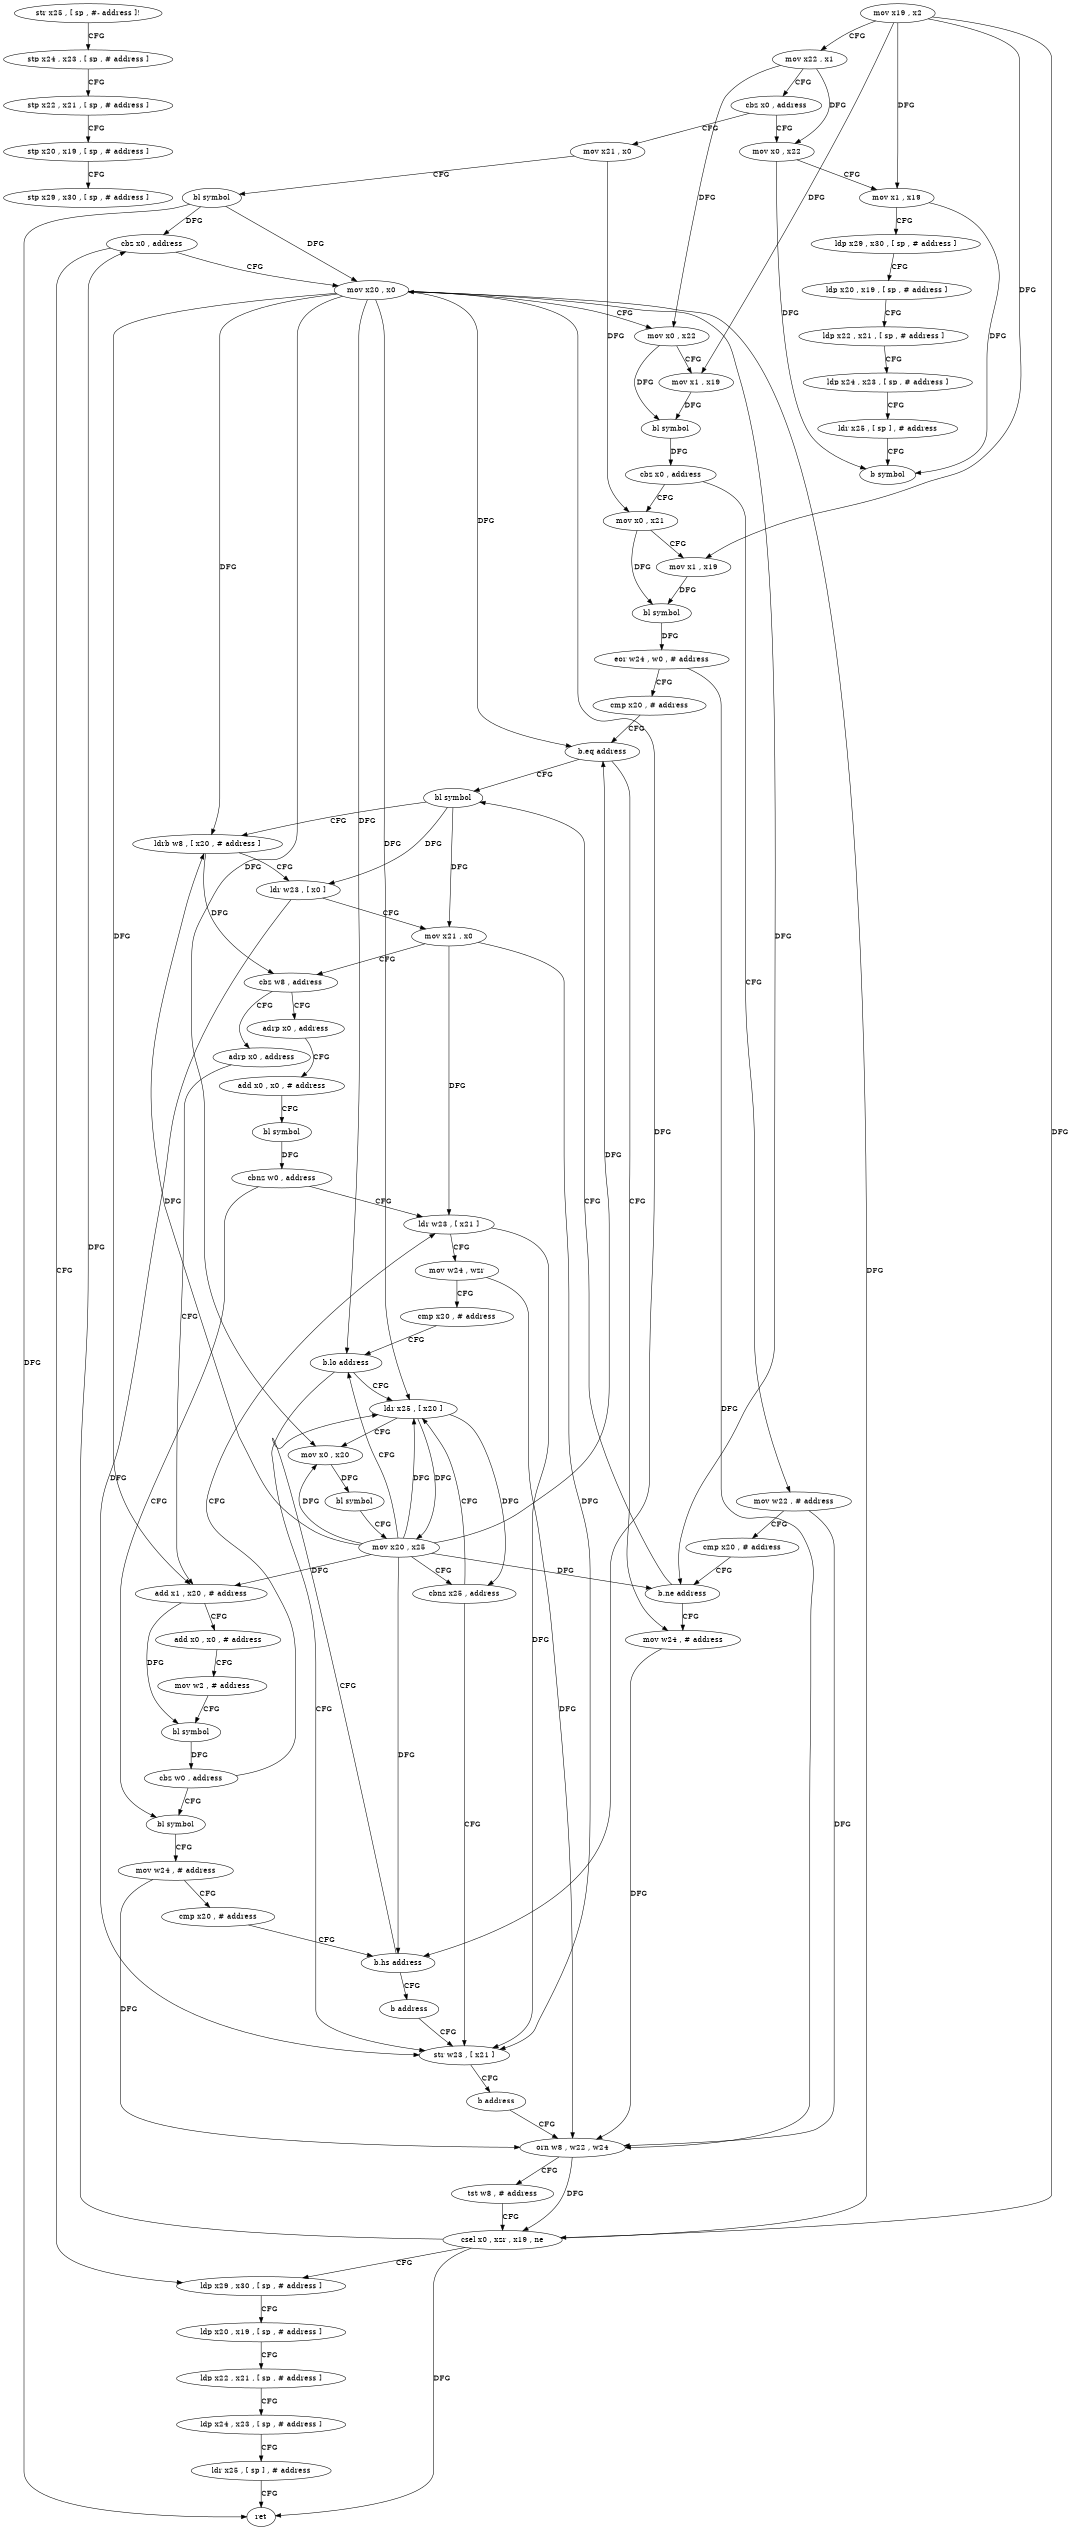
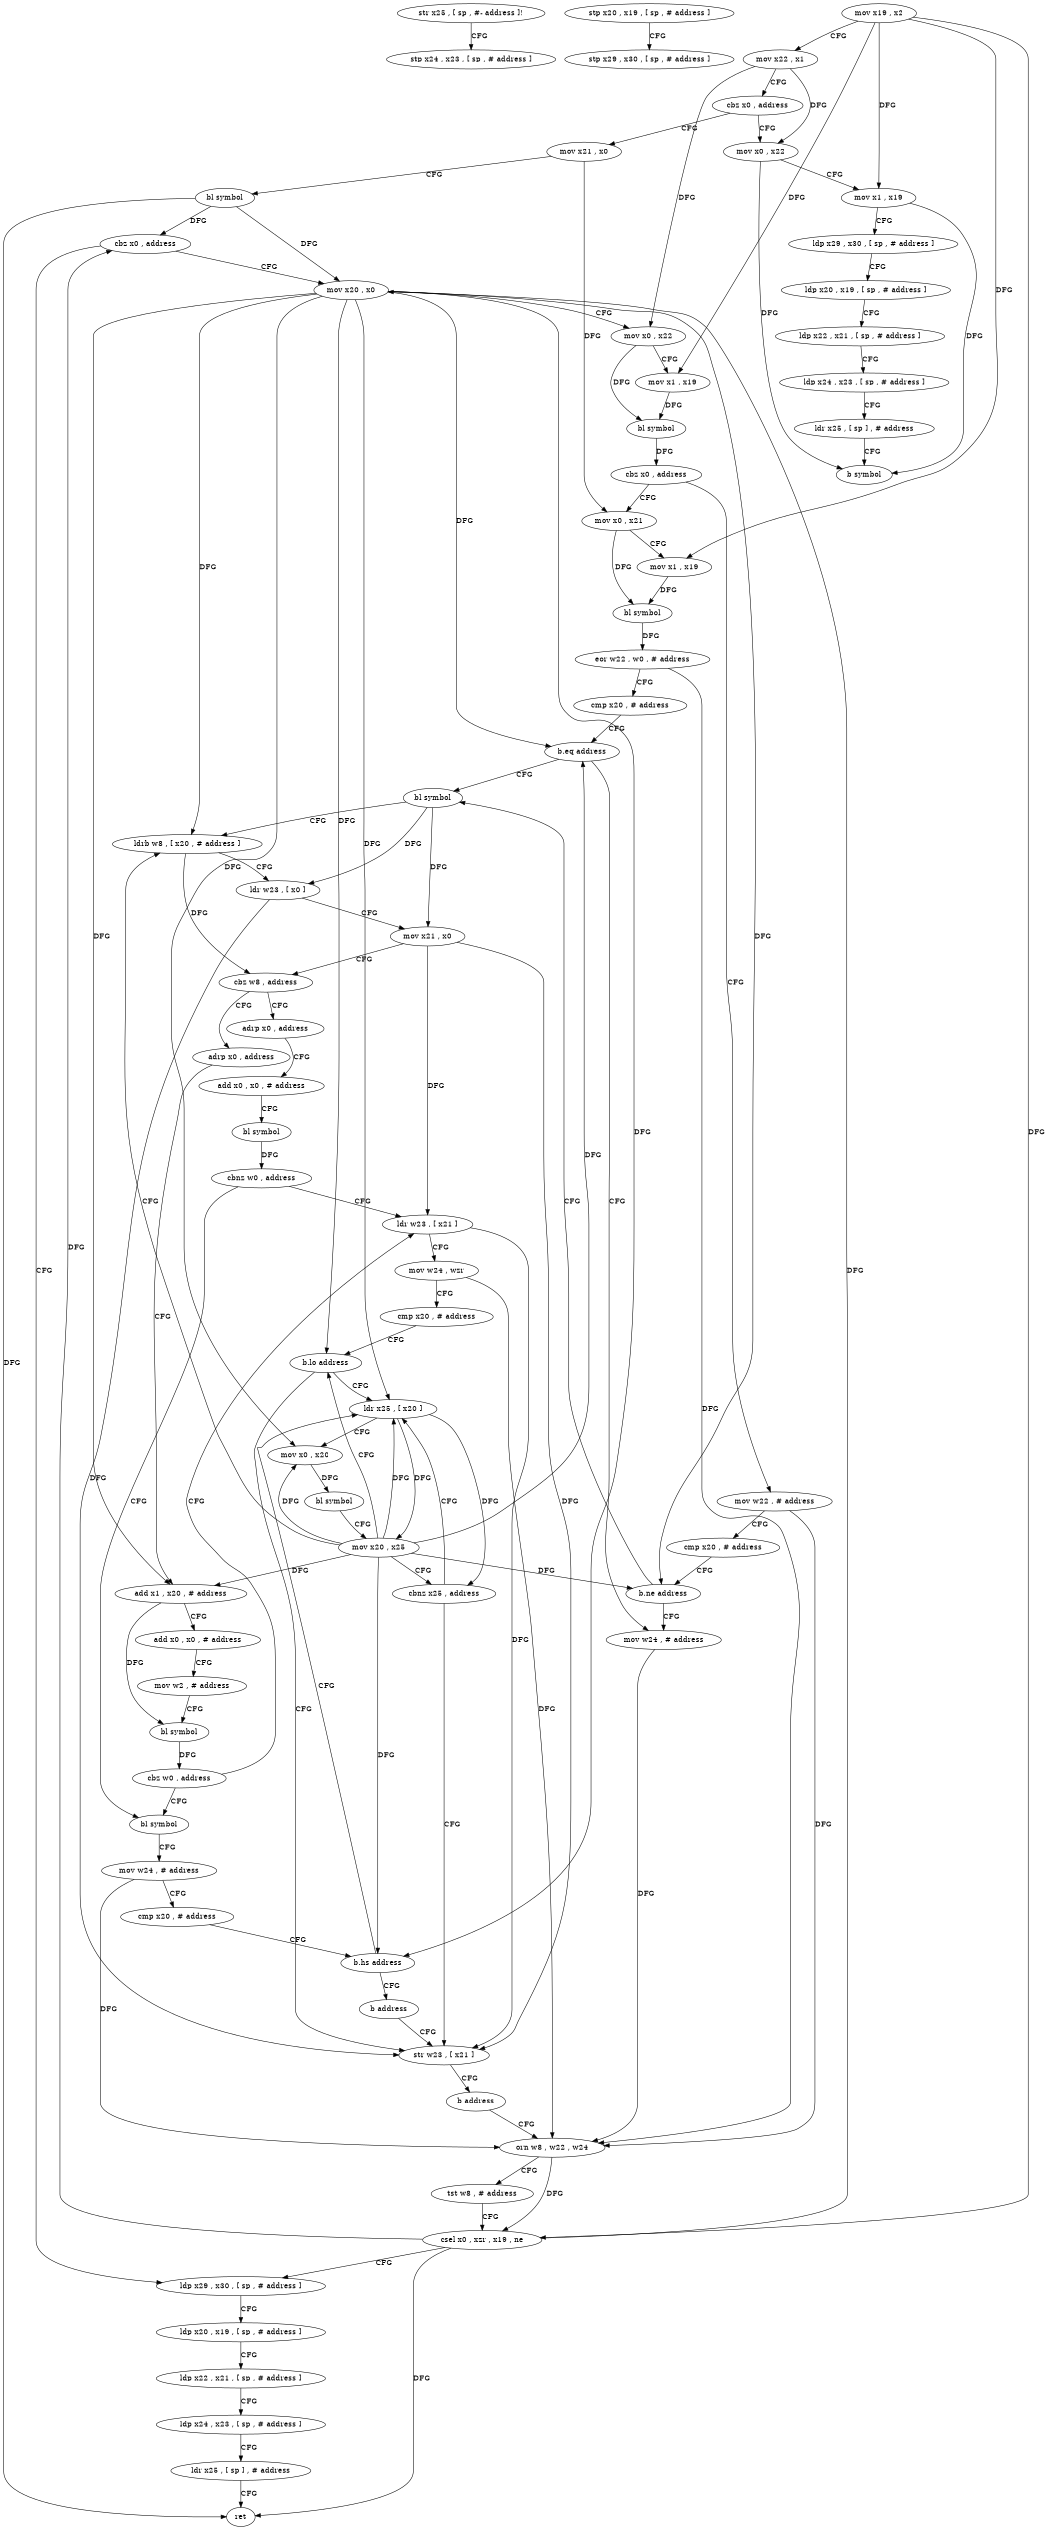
node "stp x22 , x21 , [ sp , # address ]": removed
node "eor w24 , w0 , # address": label "eor w24 , w0 , # address" -> "eor w22 , w0 , # address"
edge "mov x20 , x25" -> "ldrb w8 , [ x20 , # address ]": label "DFG" -> "CFG"
